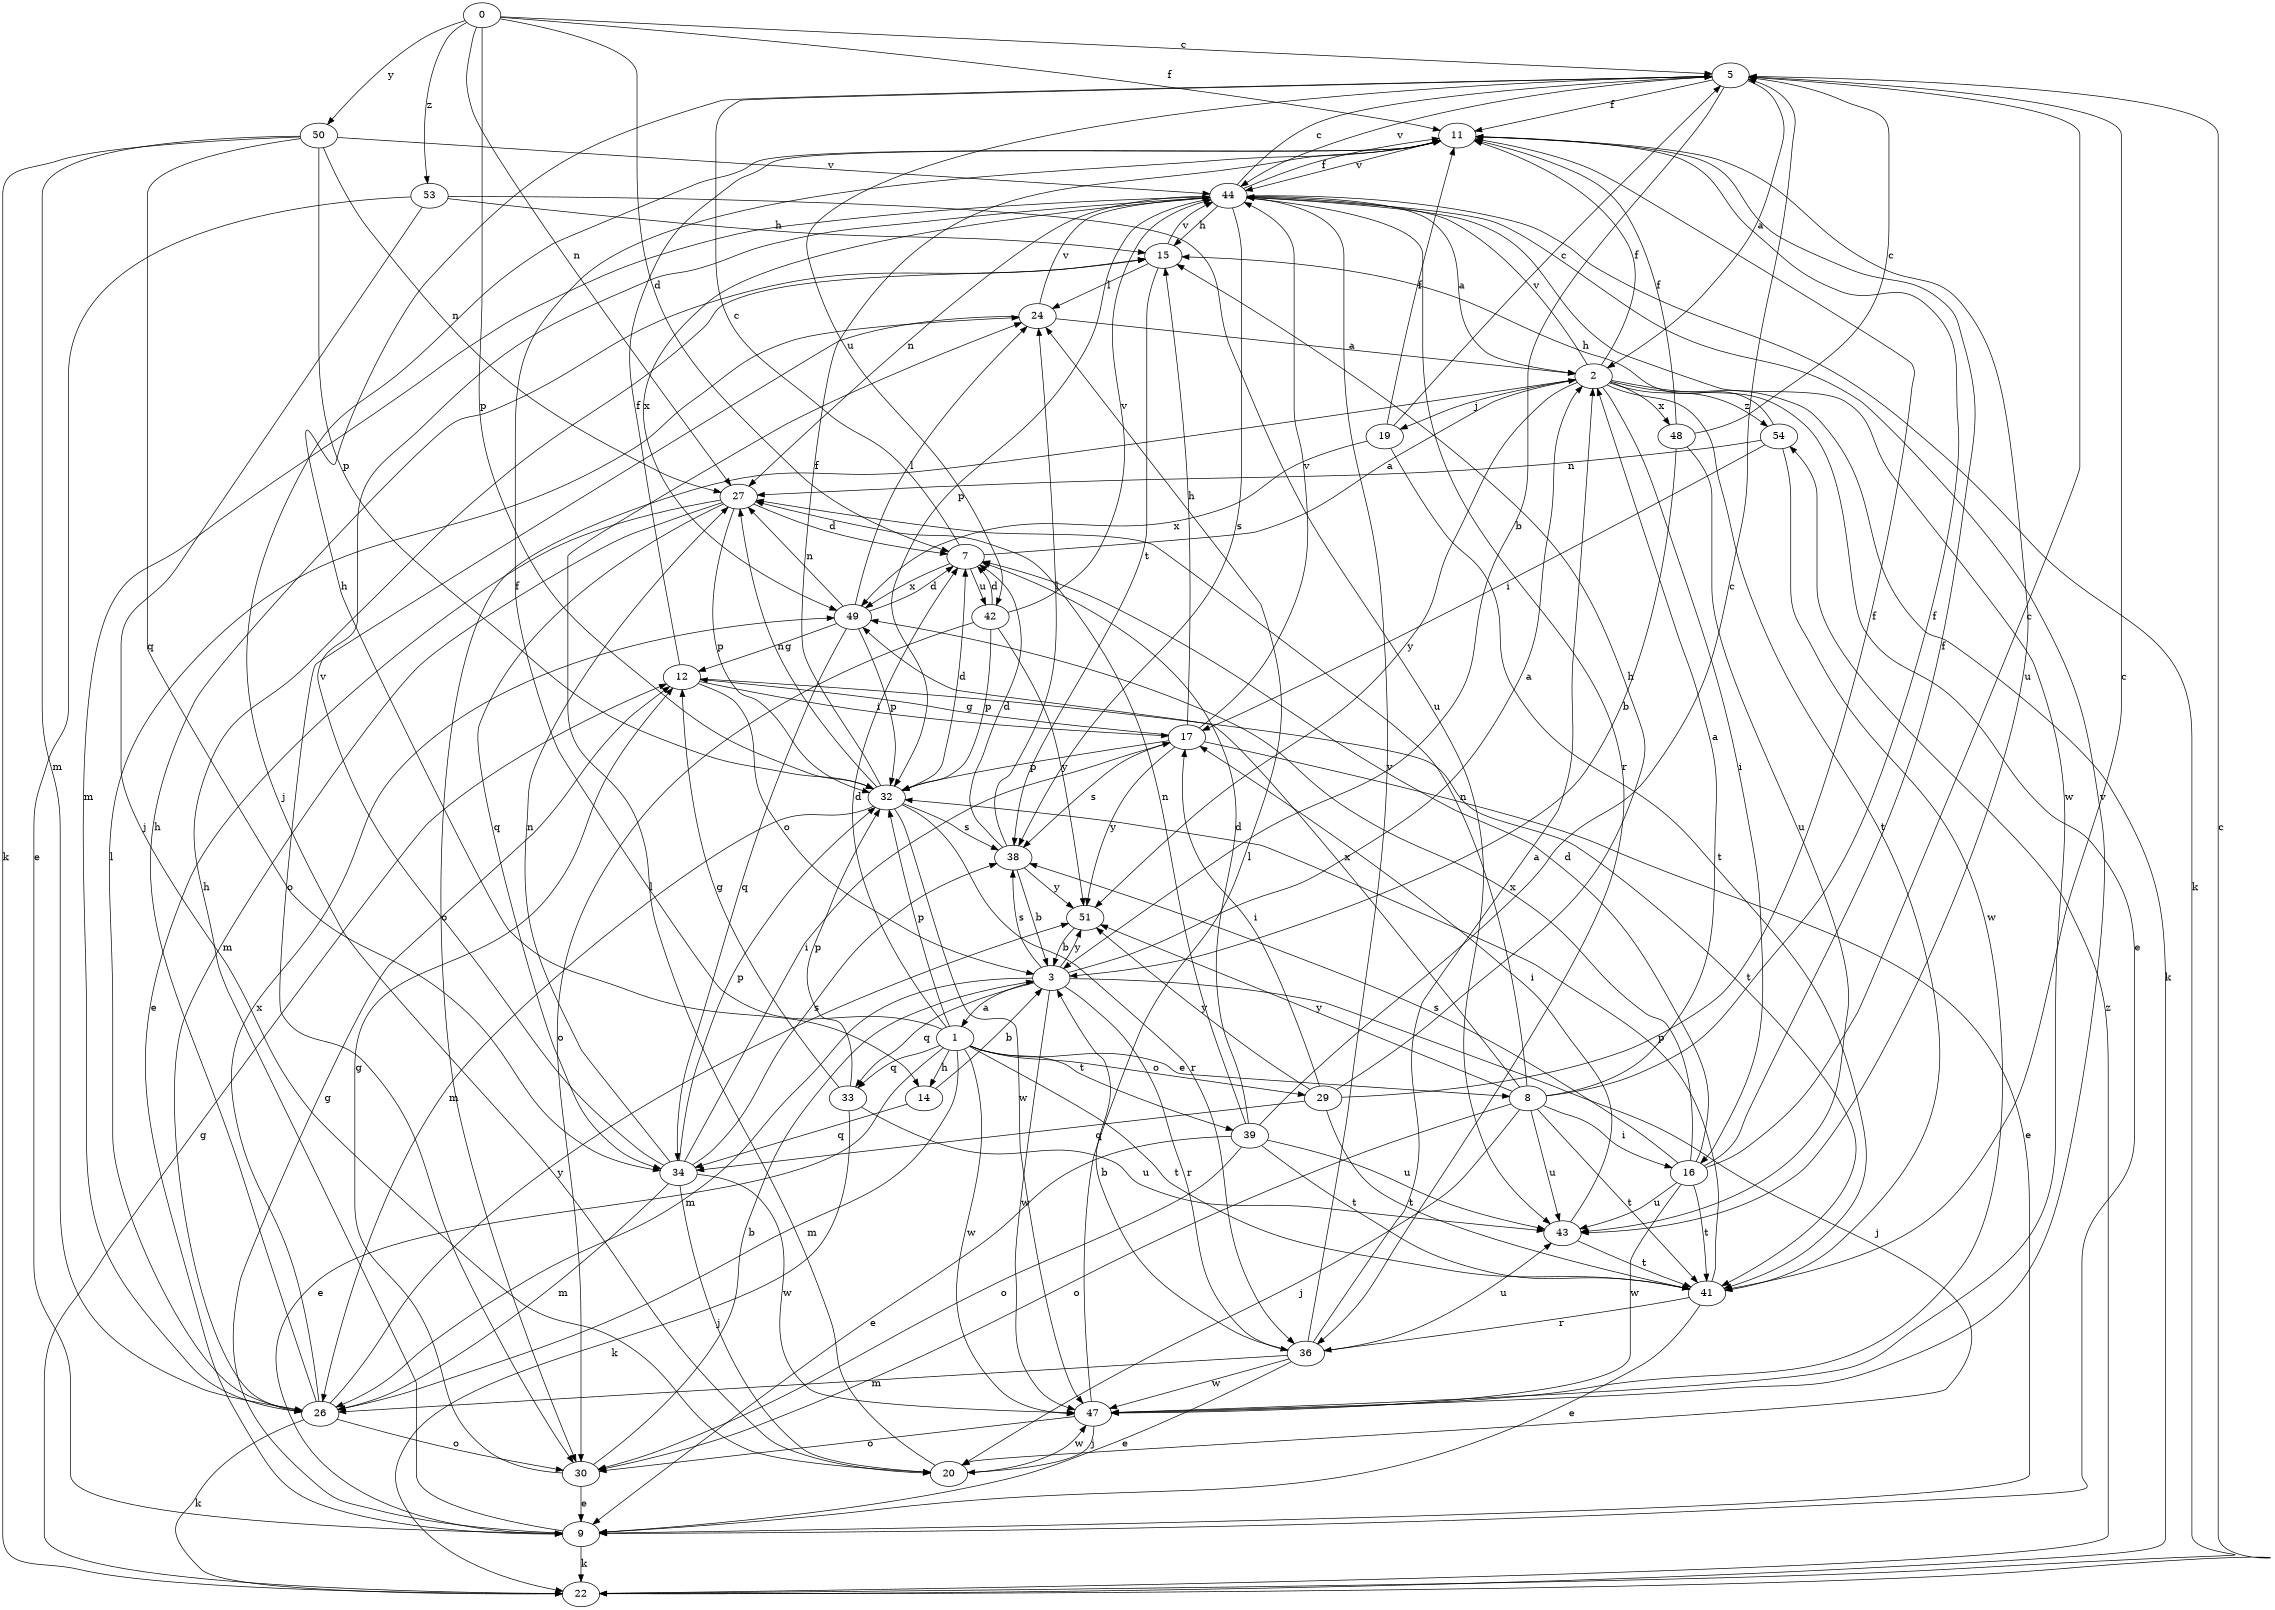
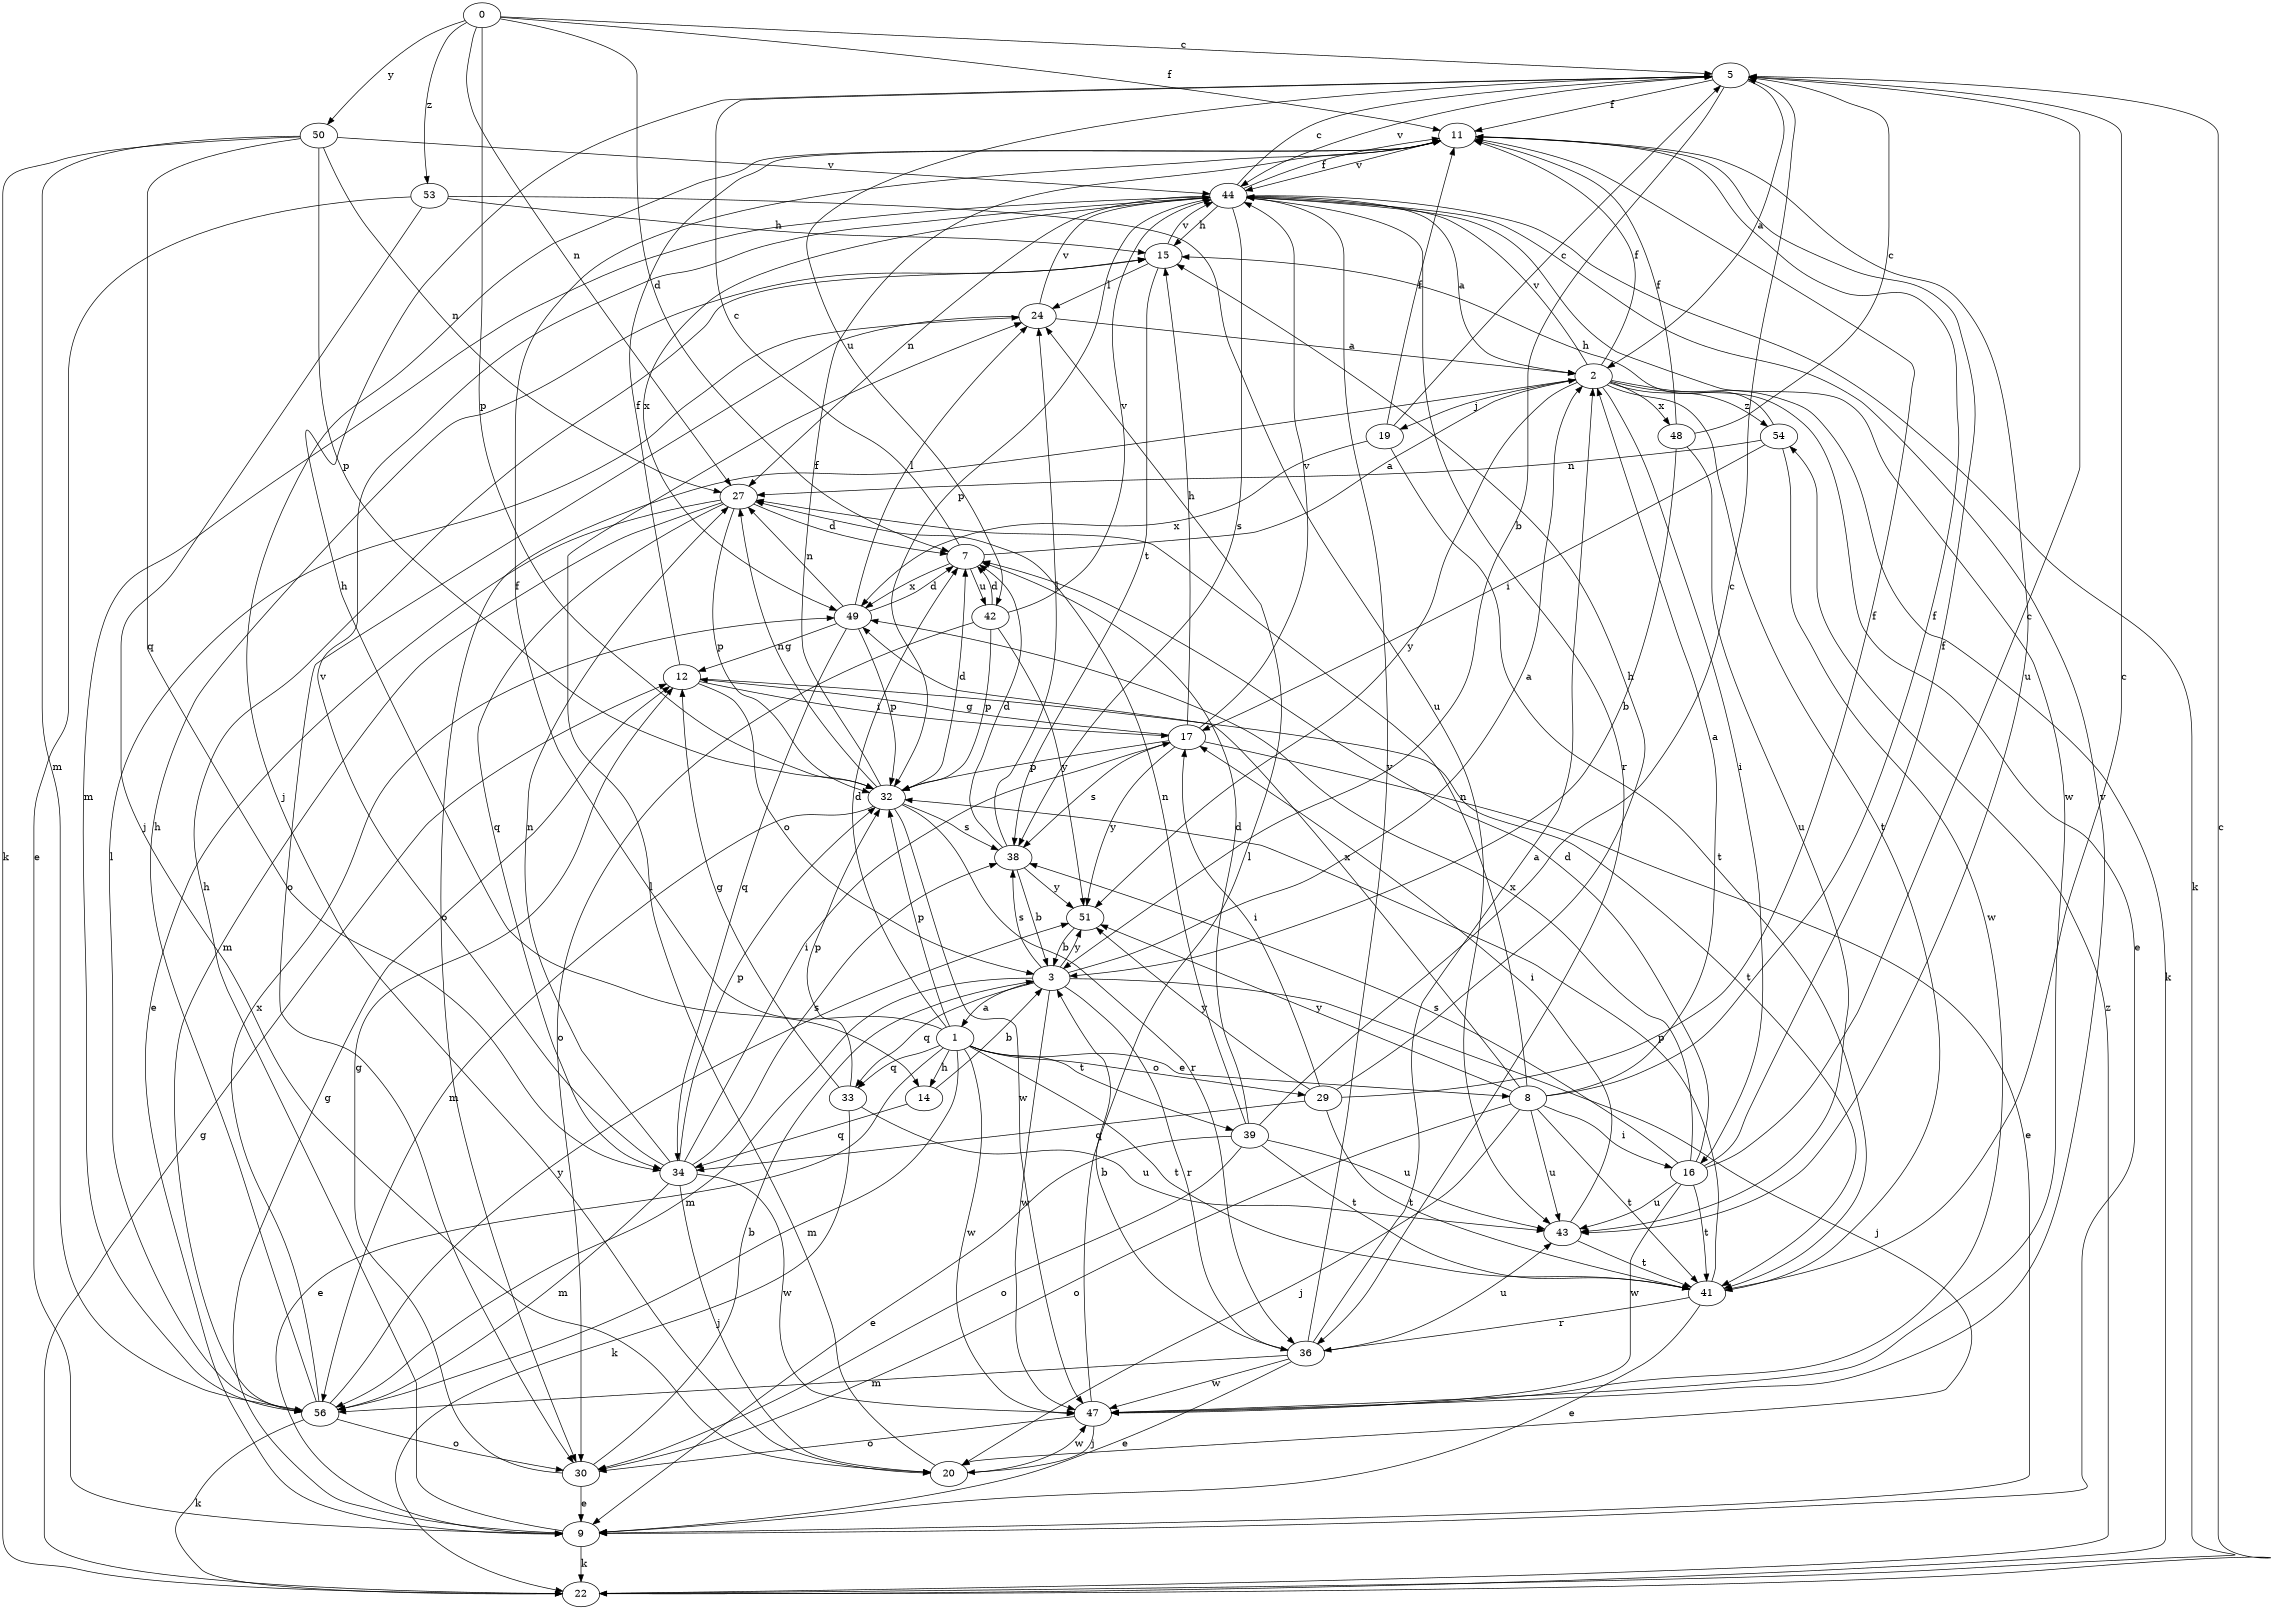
node "26": label "26" -> "56"
